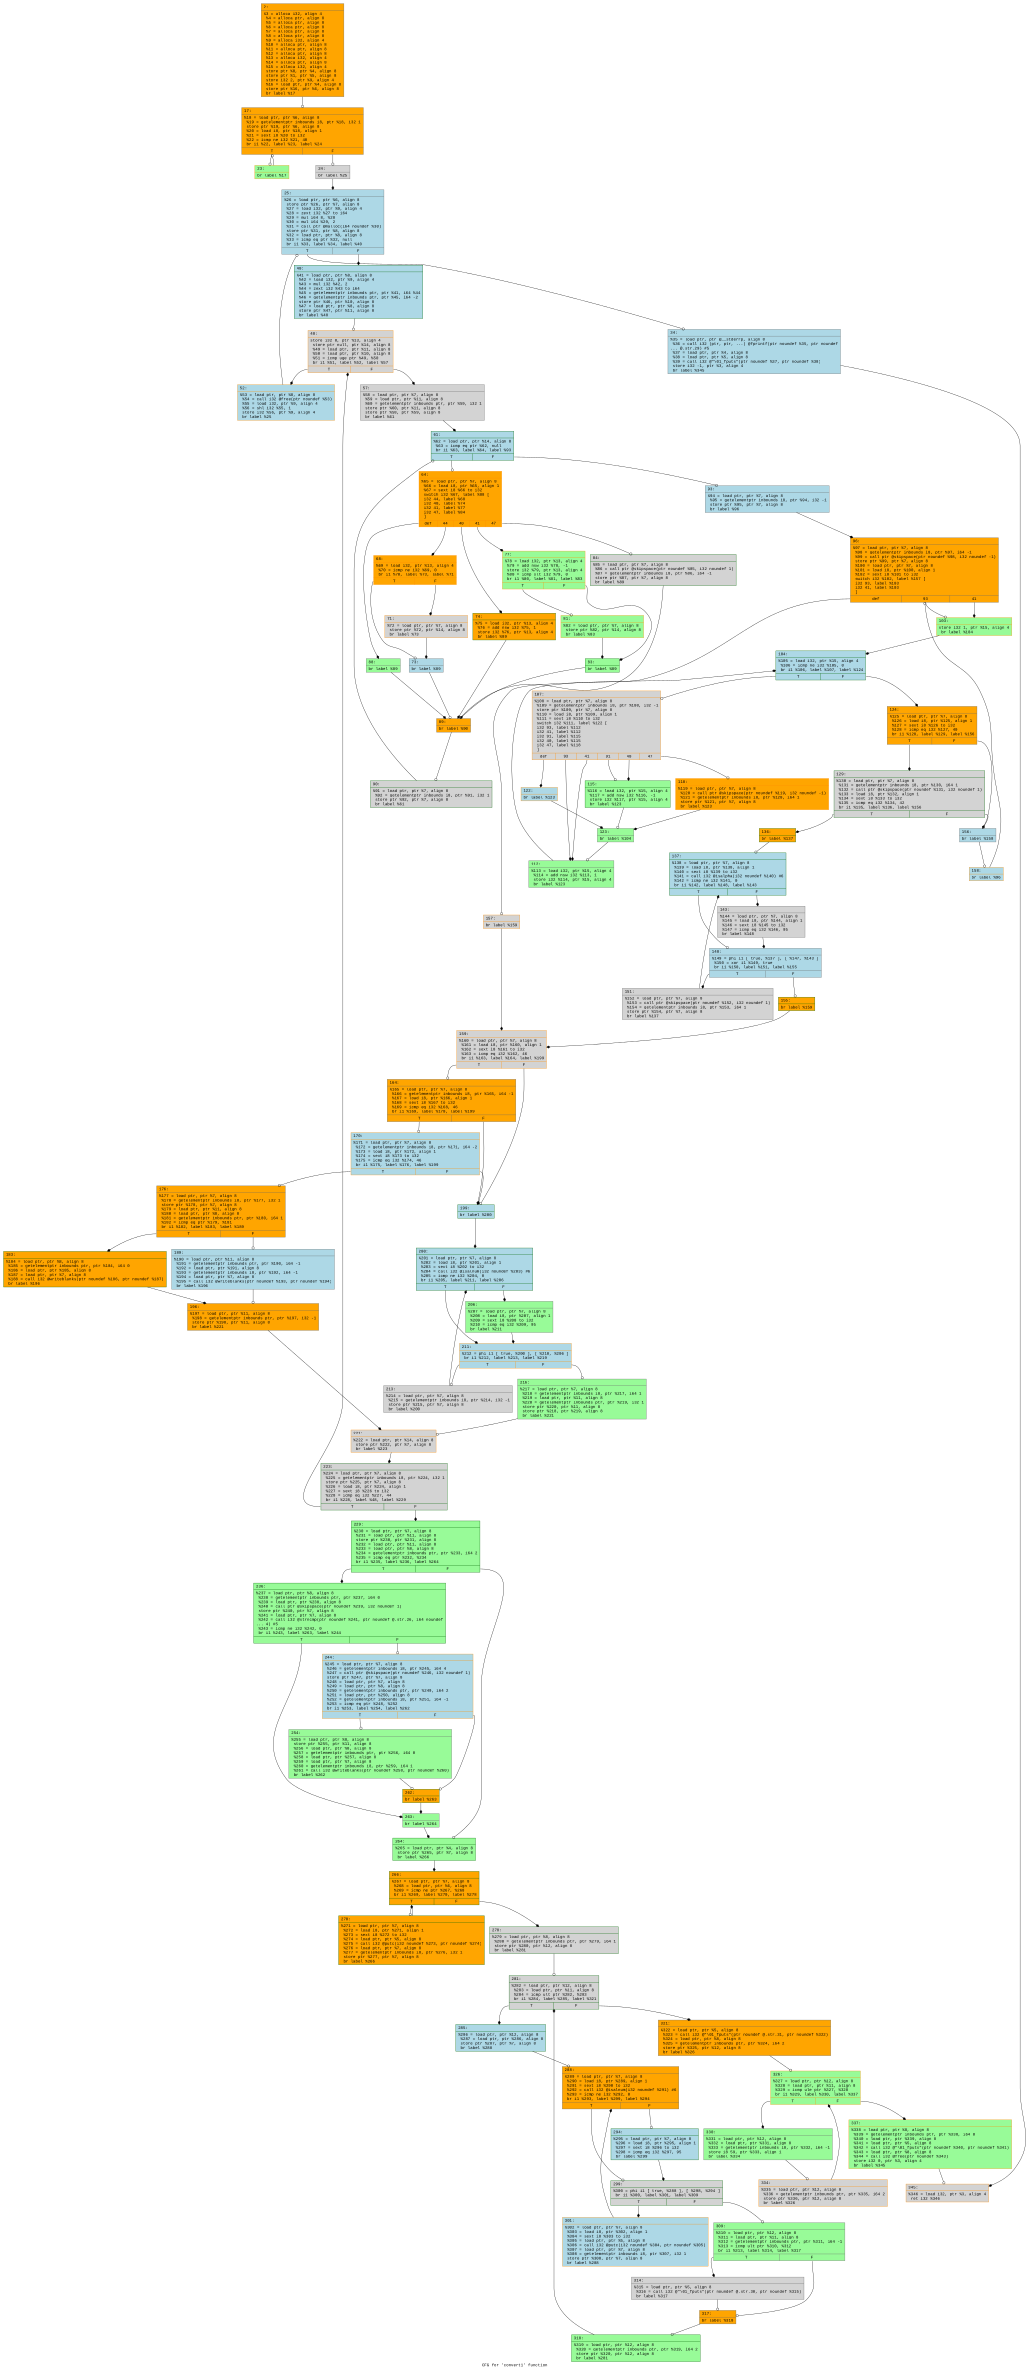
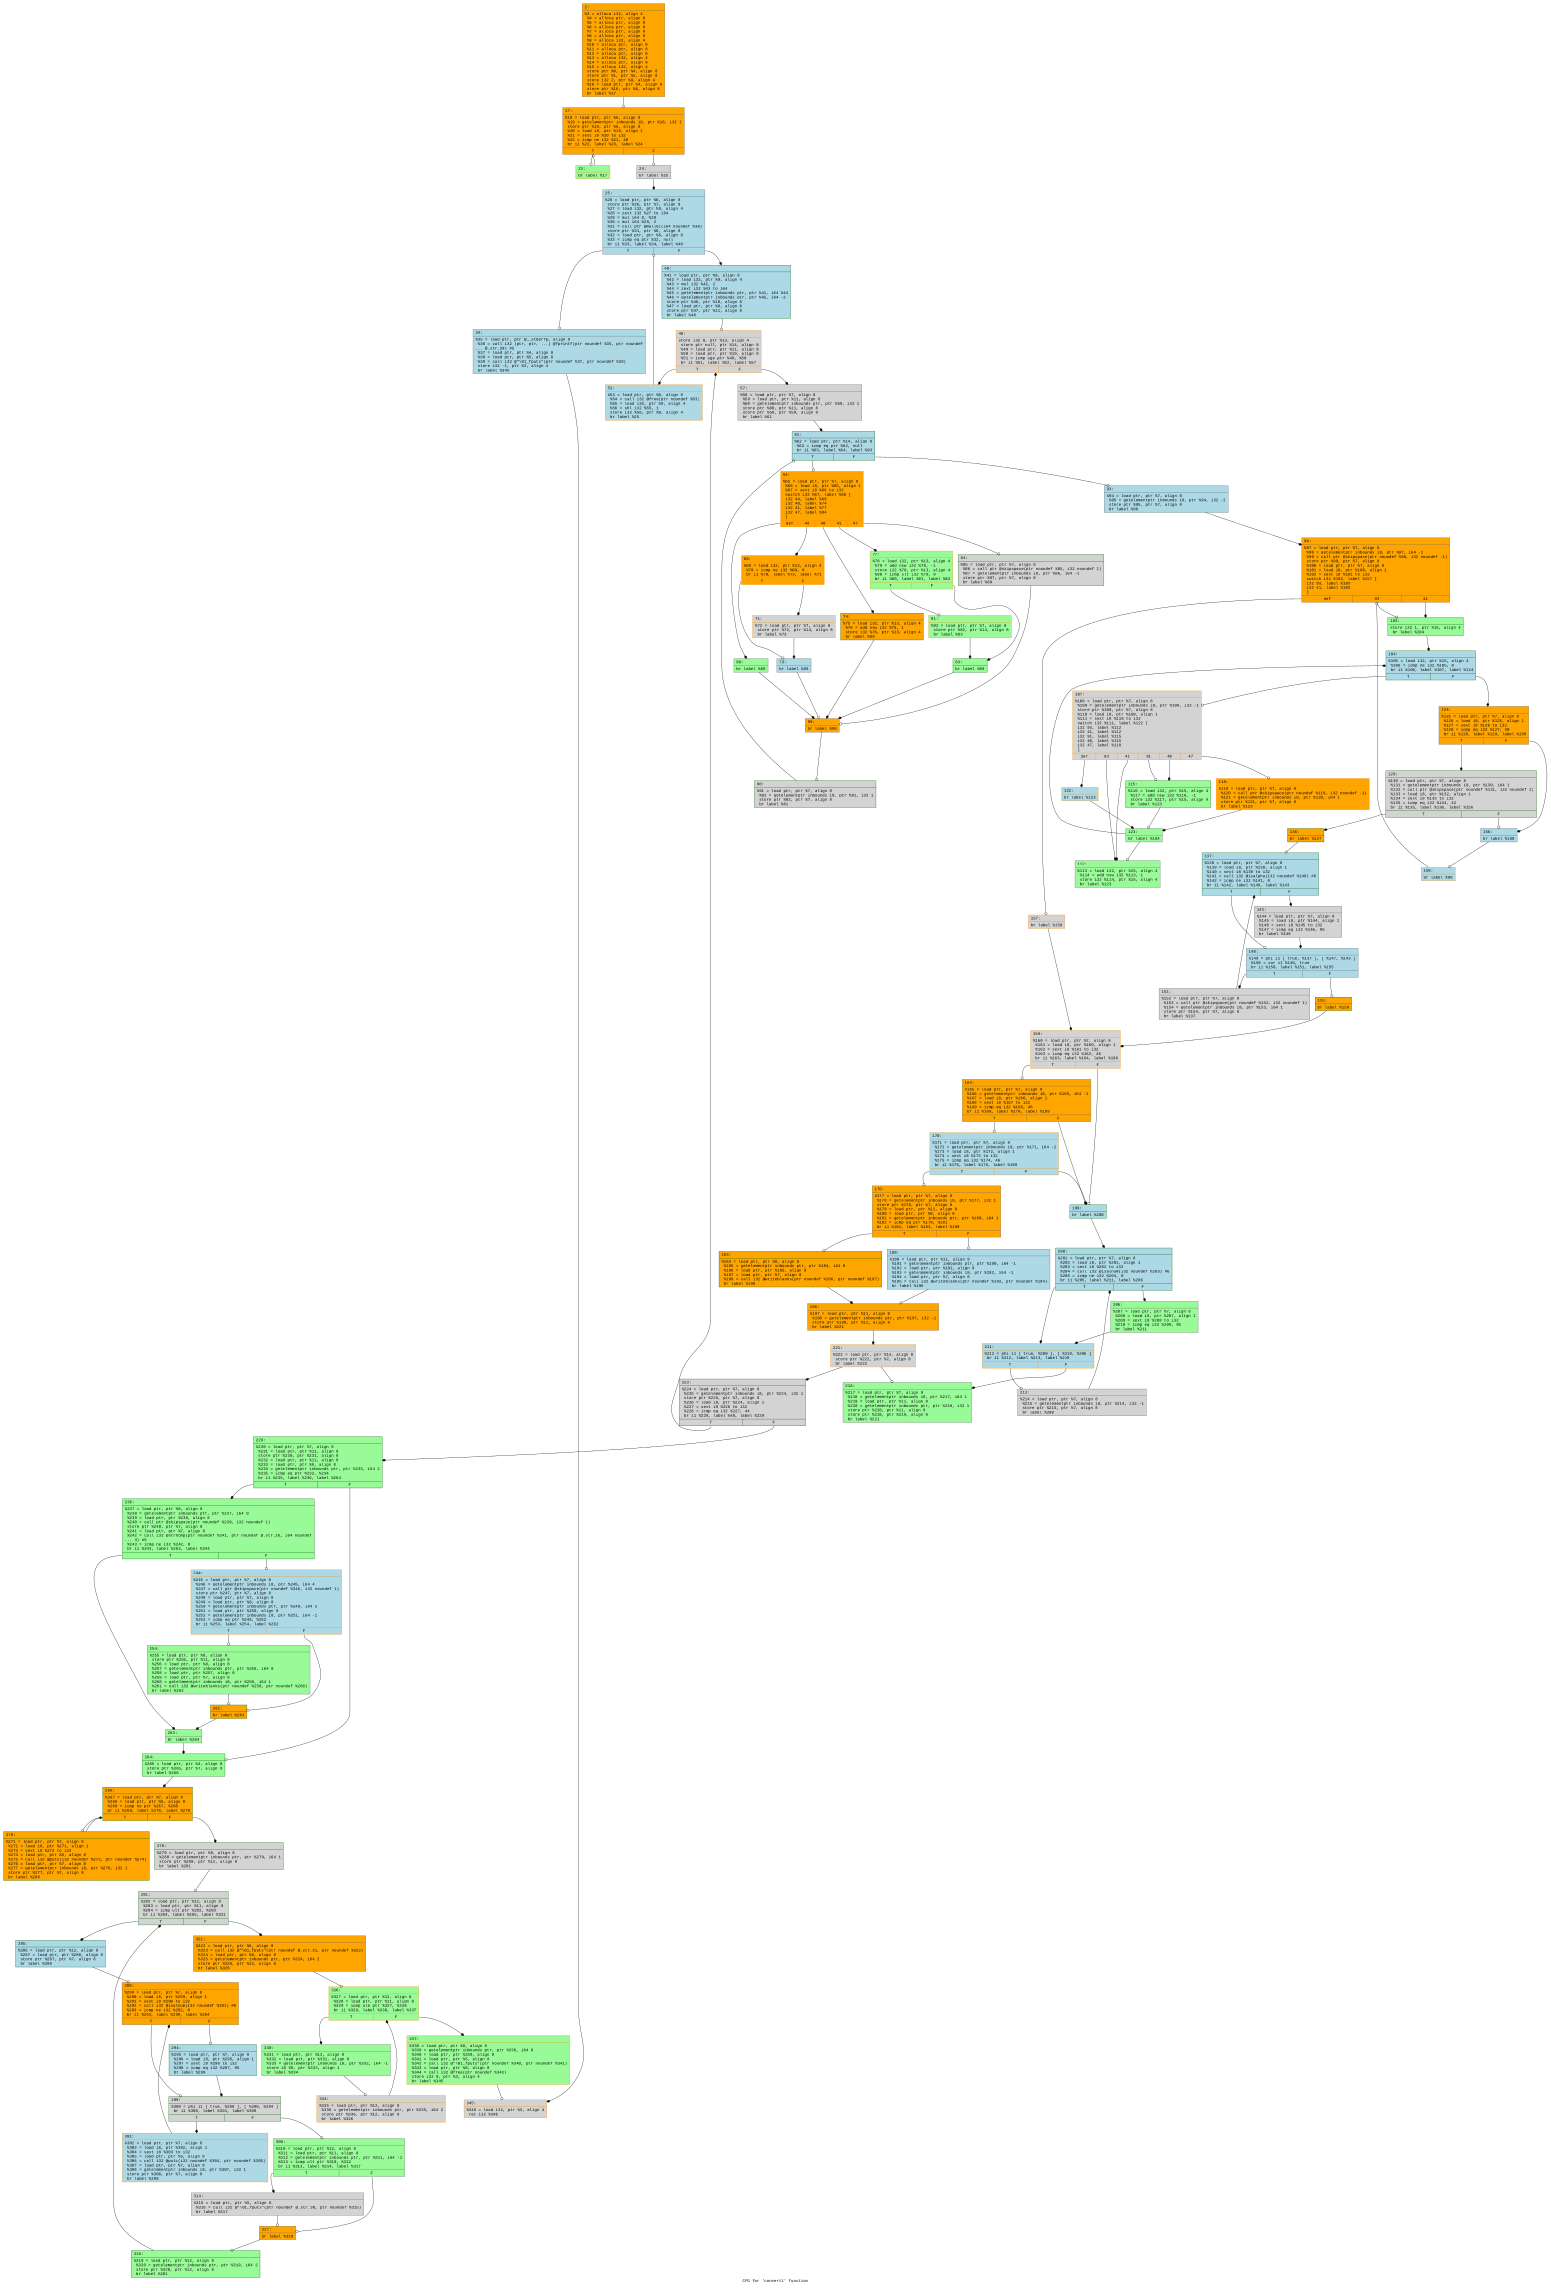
node "103:": color darkorange -> darkgreen
edge "112:" -> "104:": now "123:" -> "104:"
edge "176:" -> "183:": arrowhead diamond -> odot
edge "211:" -> "216:": arrowhead odot -> diamond
edge "216:" -> "221:": reversed
